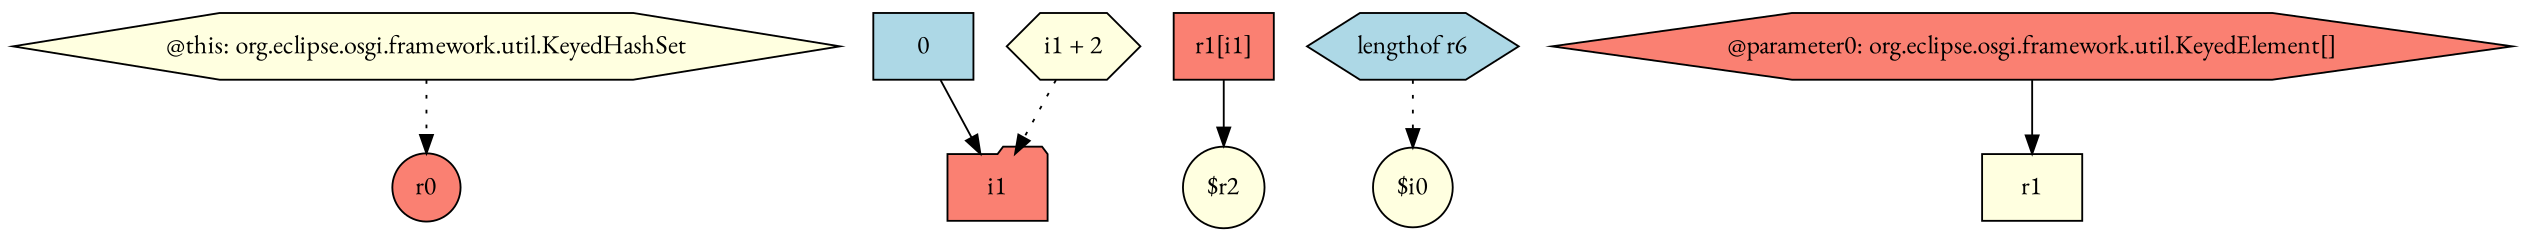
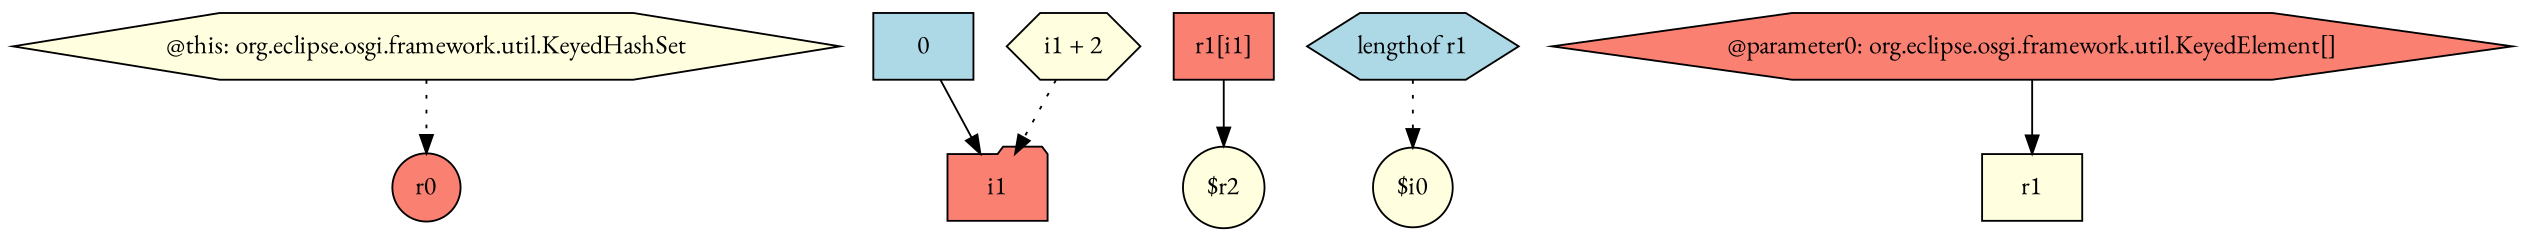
node "lengthof r6": label "lengthof r6" -> "lengthof r1"
